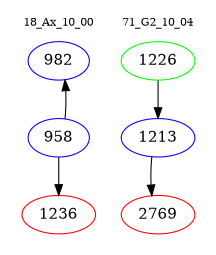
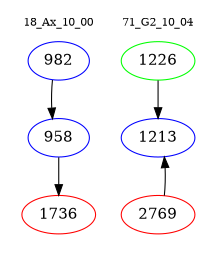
edge "958" -> "982": reversed
edge "1213" -> "2769": reversed
node "1236": label "1236" -> "1736"
